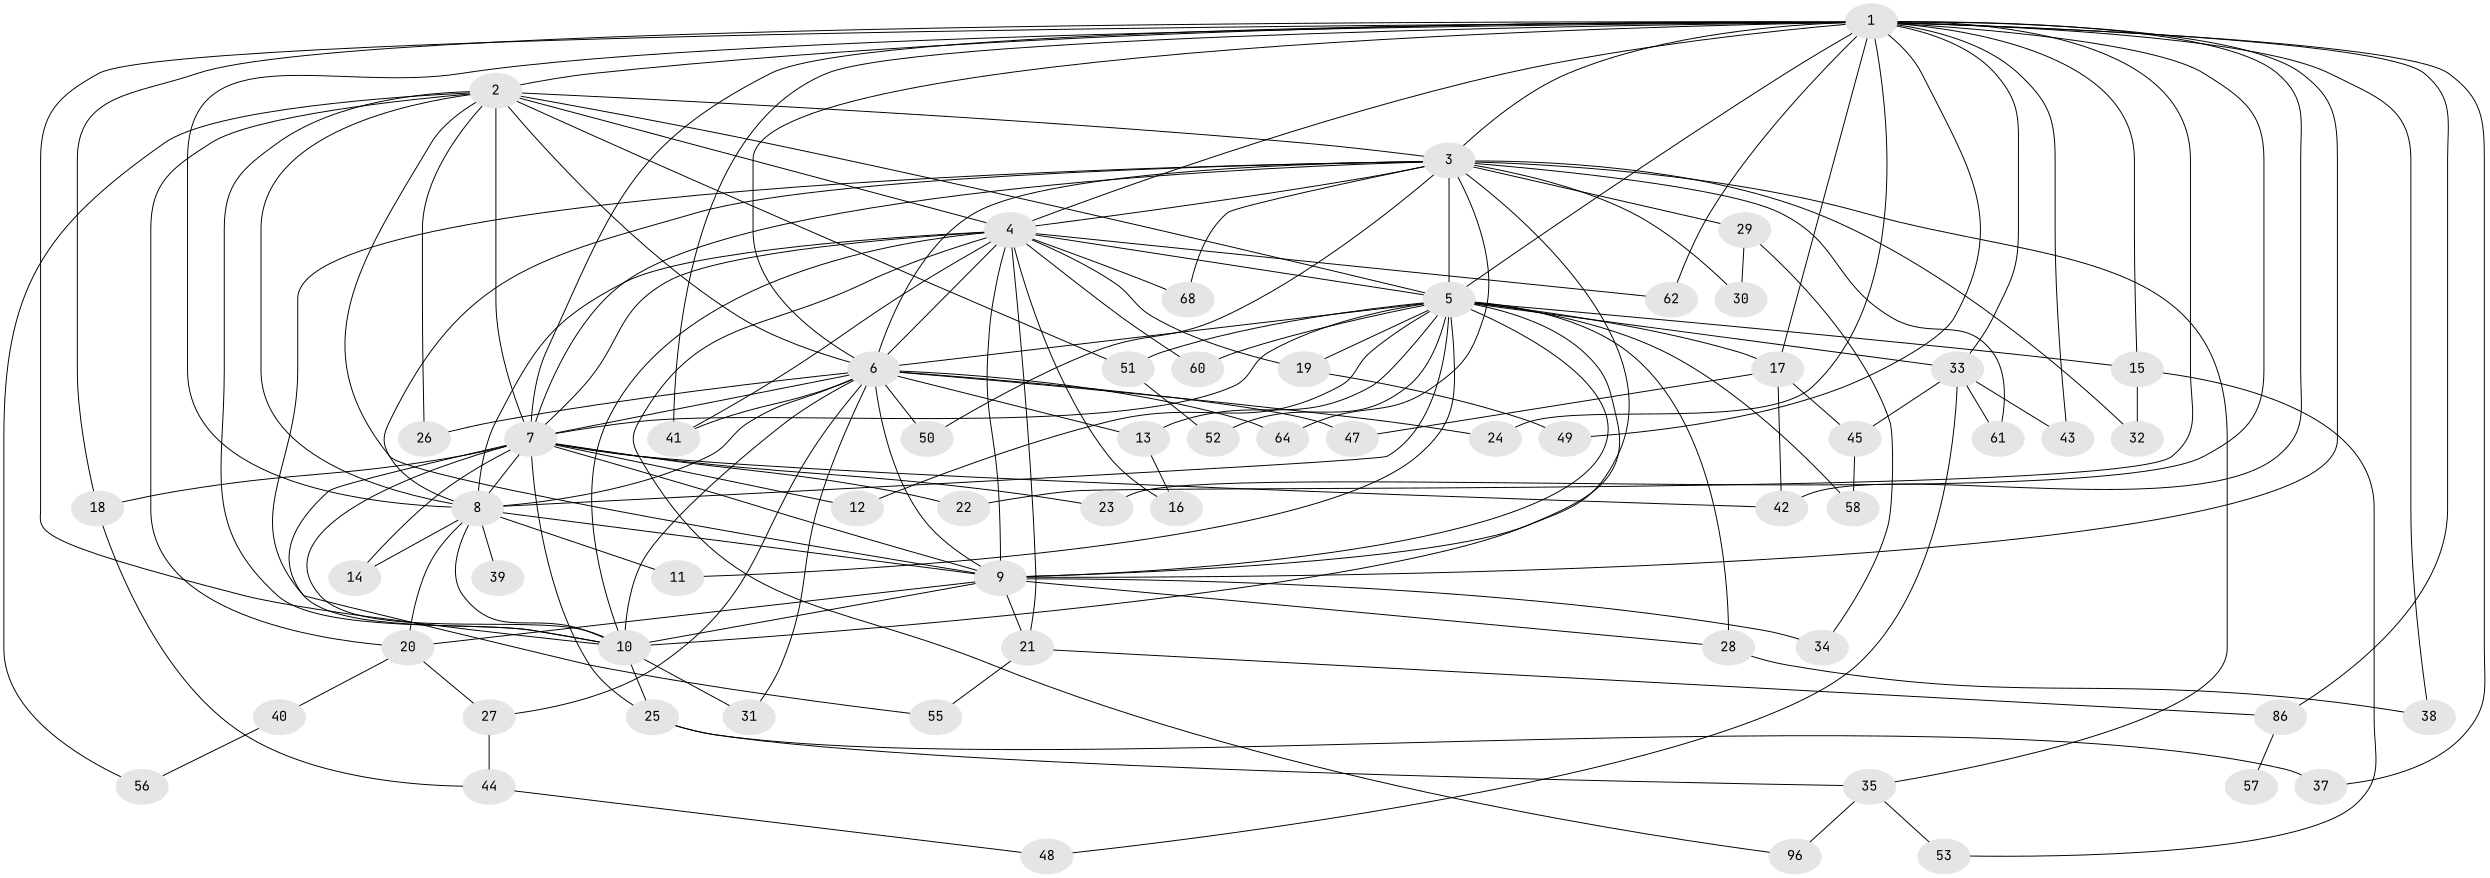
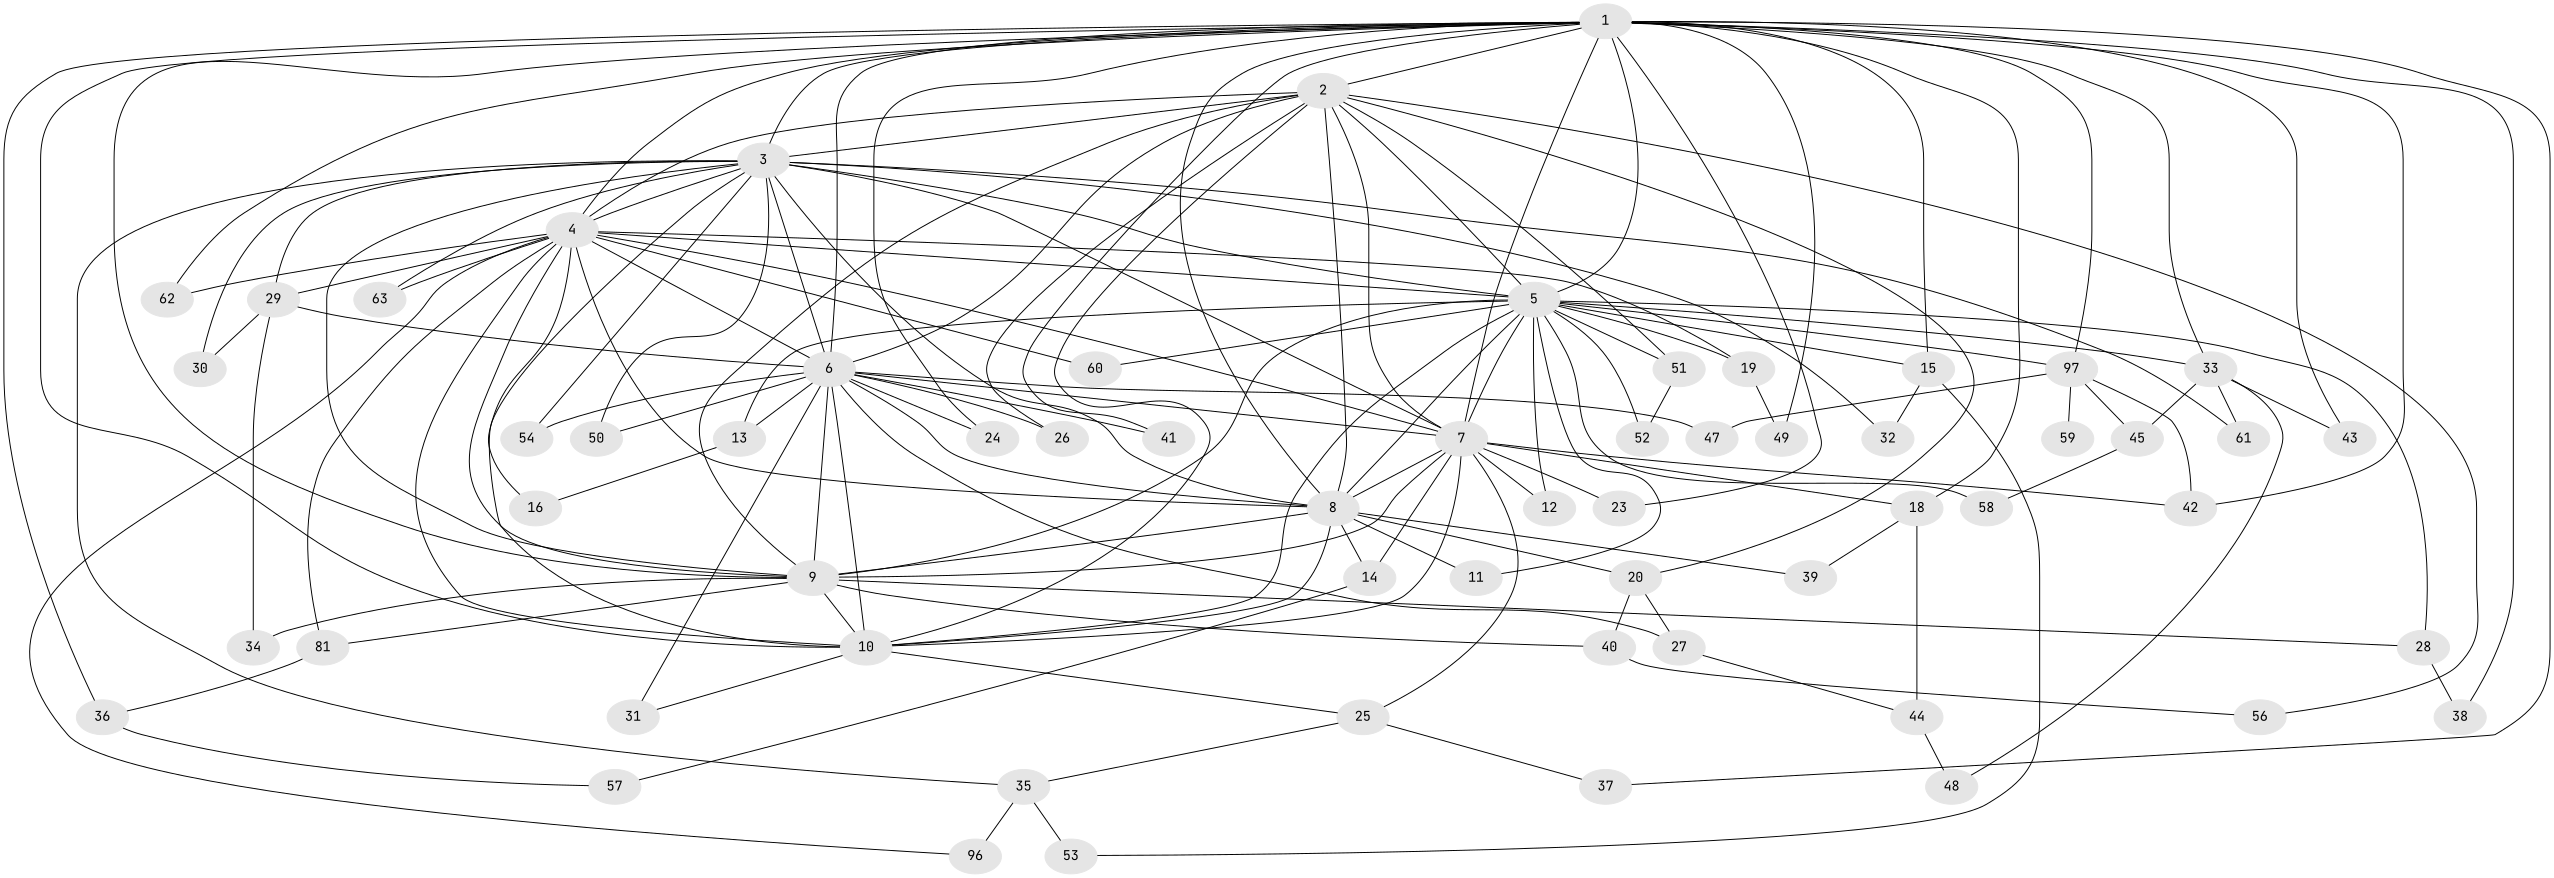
node "68": label "68" -> "63"
edge "5" -- "6": now "29" -- "6"
edge "4" -- "41": now "4" -- "29"
node "17": label "17" -> "97"
node "64": label "64" -> "54"
node "59": added
node "22": removed
edge "18" -- "39": added
edge "9" -- "20": now "9" -- "40"
node "21": label "21" -> "81"
edge "14" -- "57": added
node "55": removed
node "86": label "86" -> "36"
